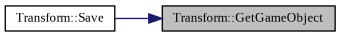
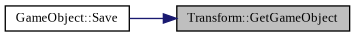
node "Transform::Save": label "Transform::Save" -> "GameObject::Save"
